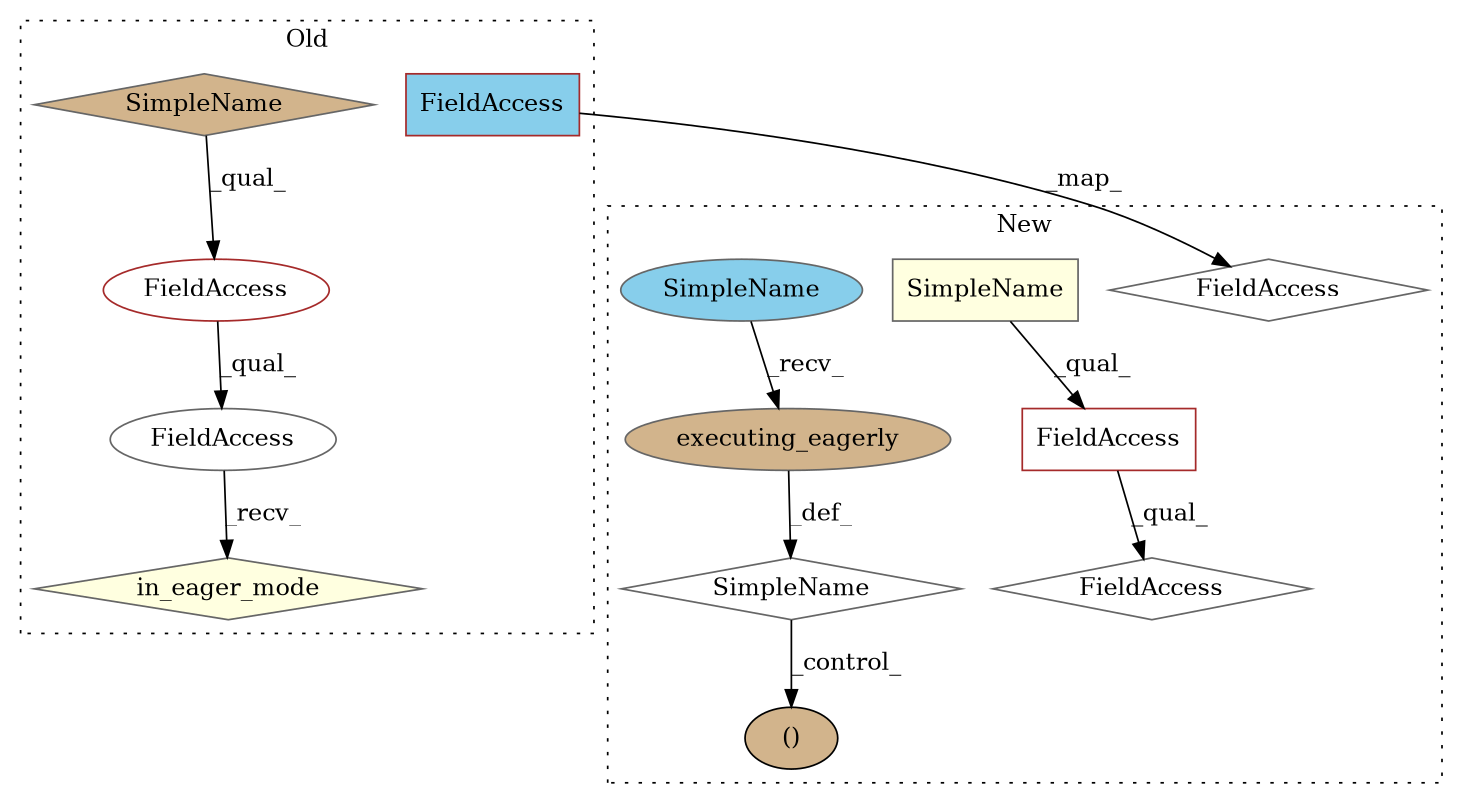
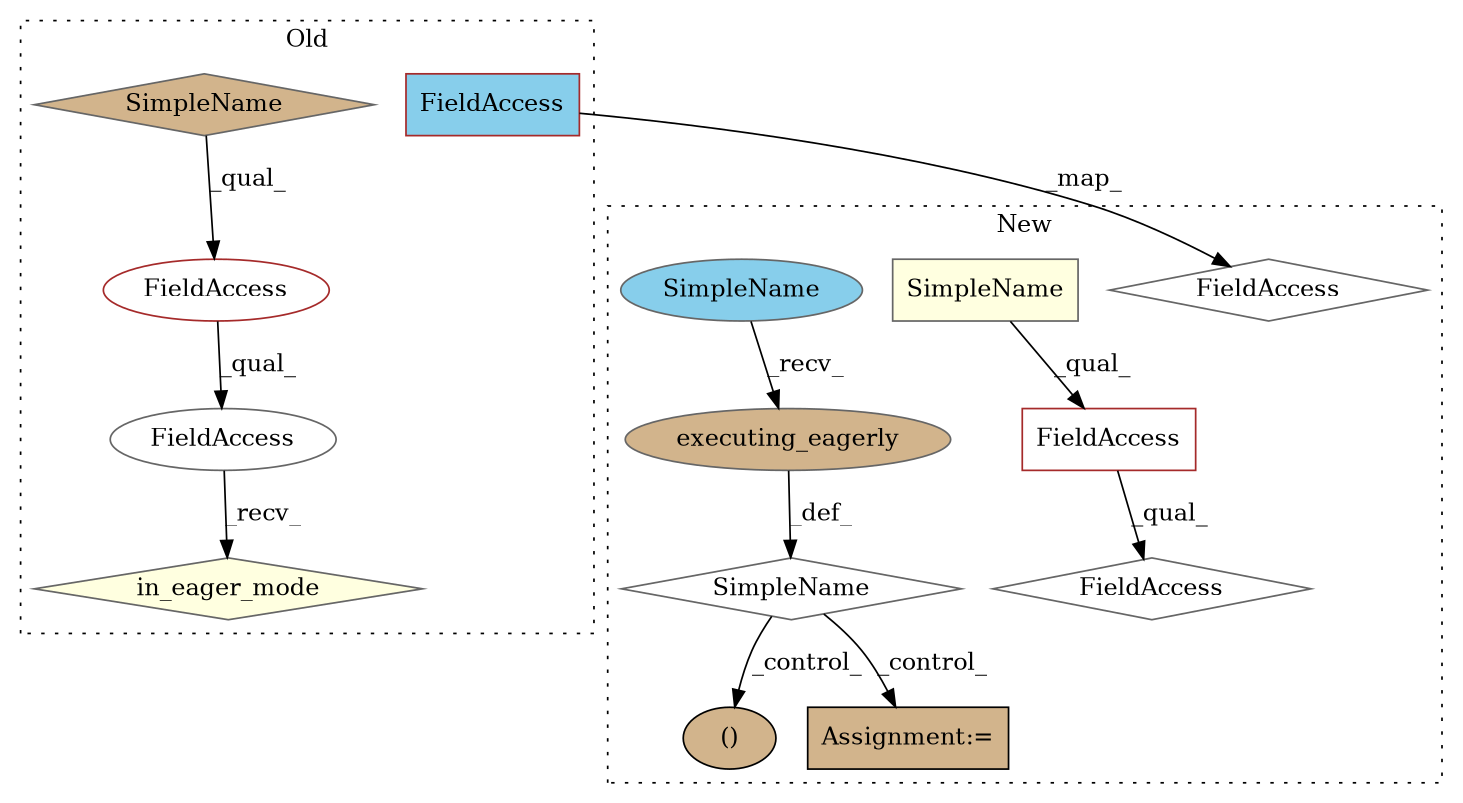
node "Assignment:=": added
